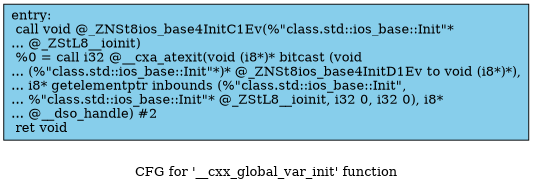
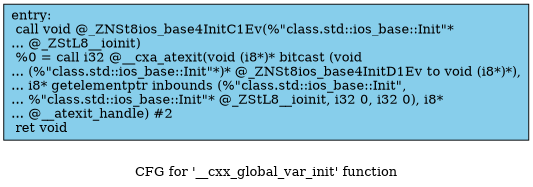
node "entry:": text "... @__dso_handle) #2" -> "... @__atexit_handle) #2"
